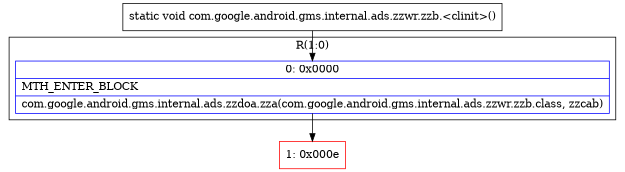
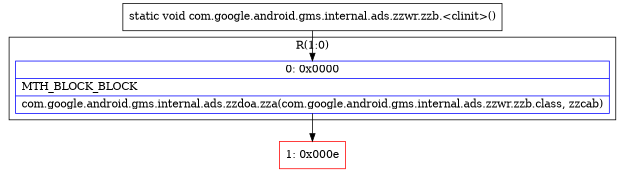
node "0: 0x0000": text "MTH_ENTER_BLOCK" -> "MTH_BLOCK_BLOCK"
